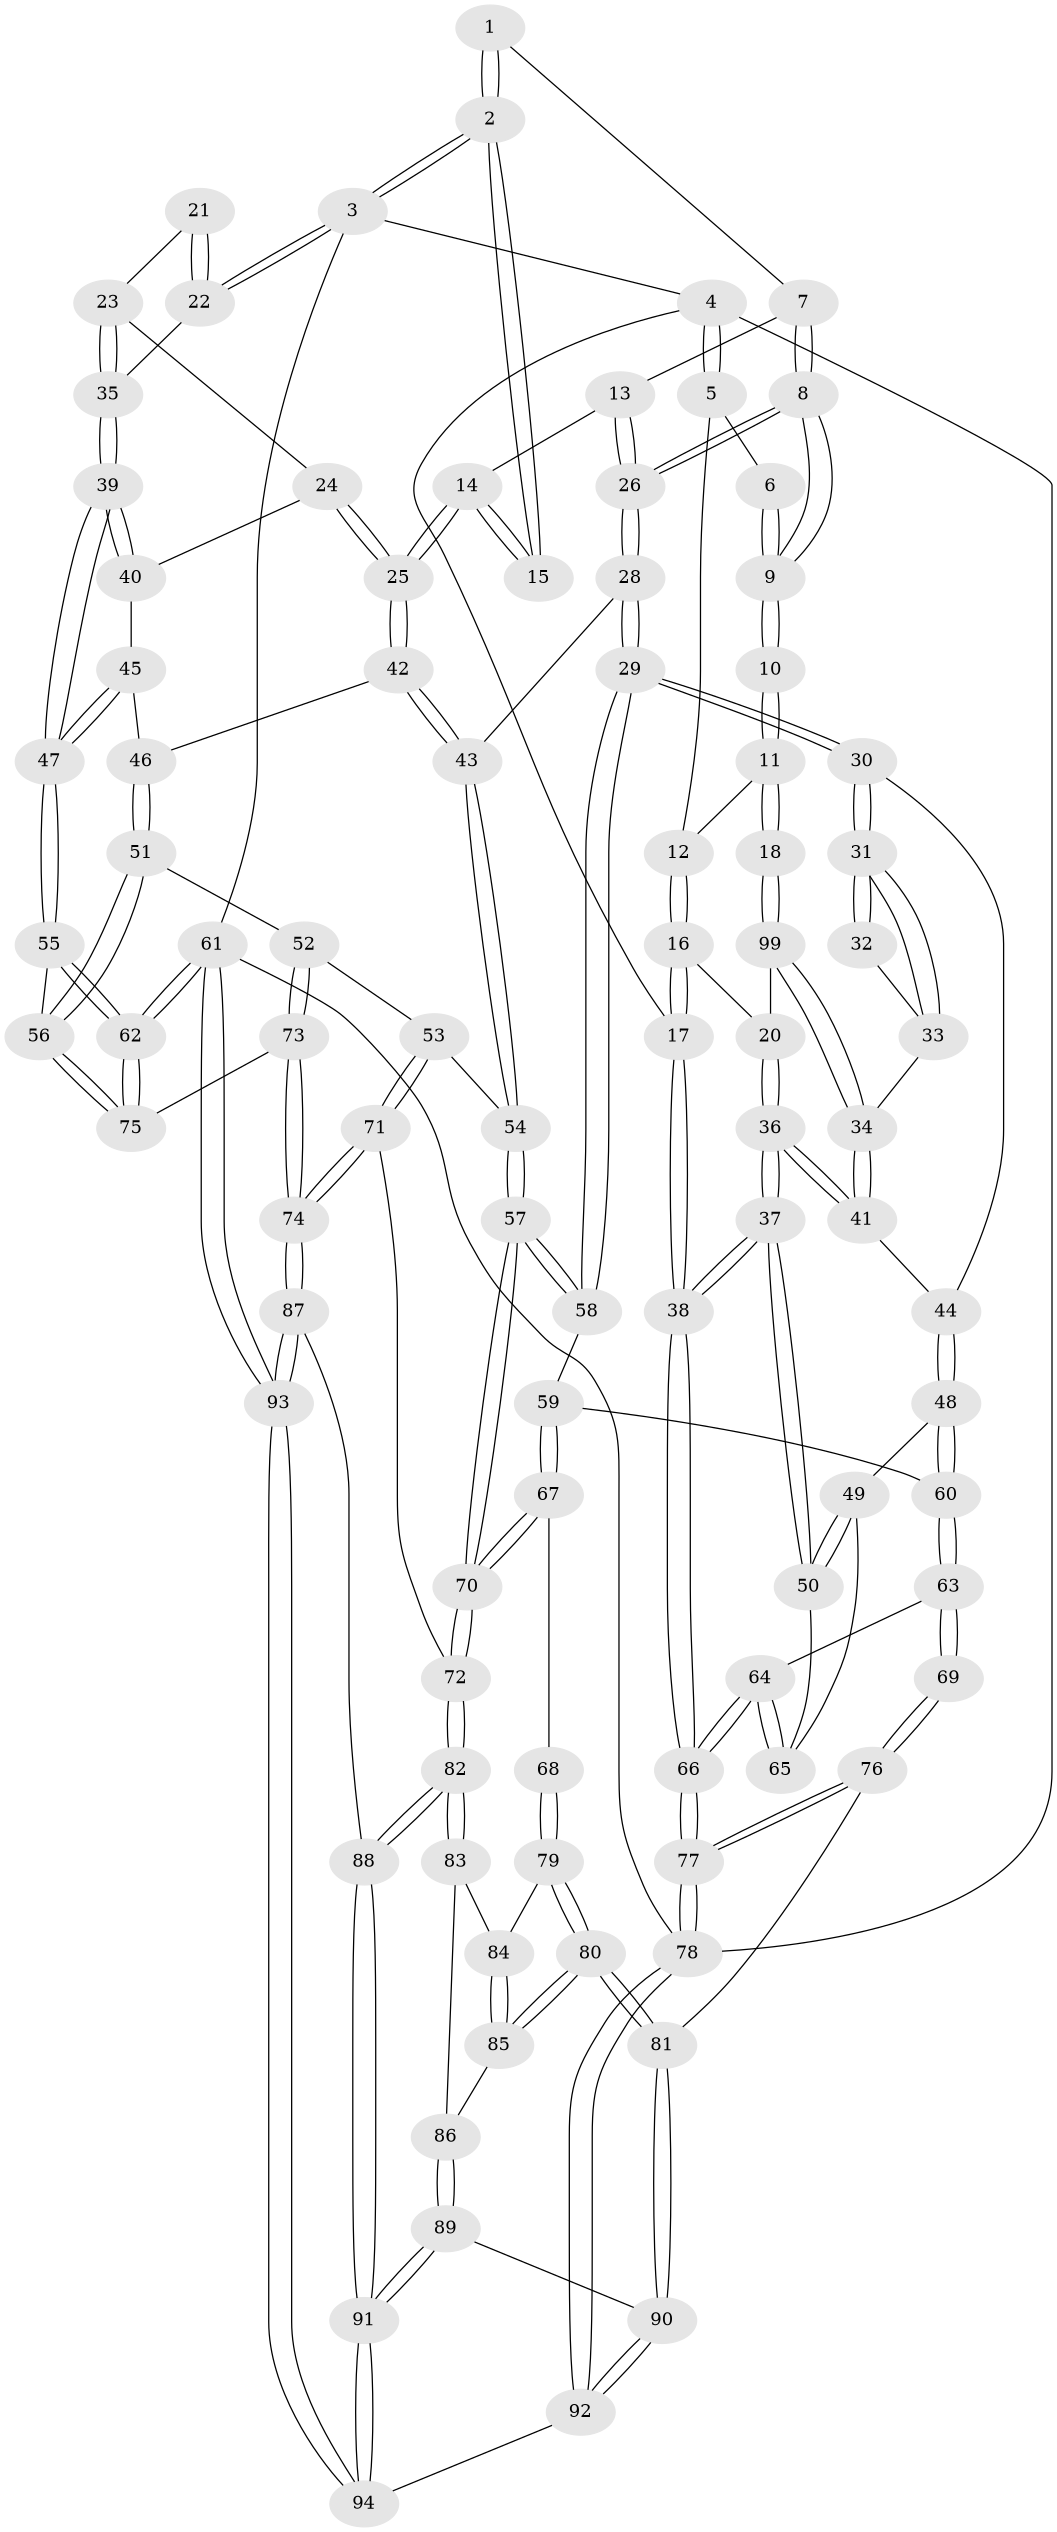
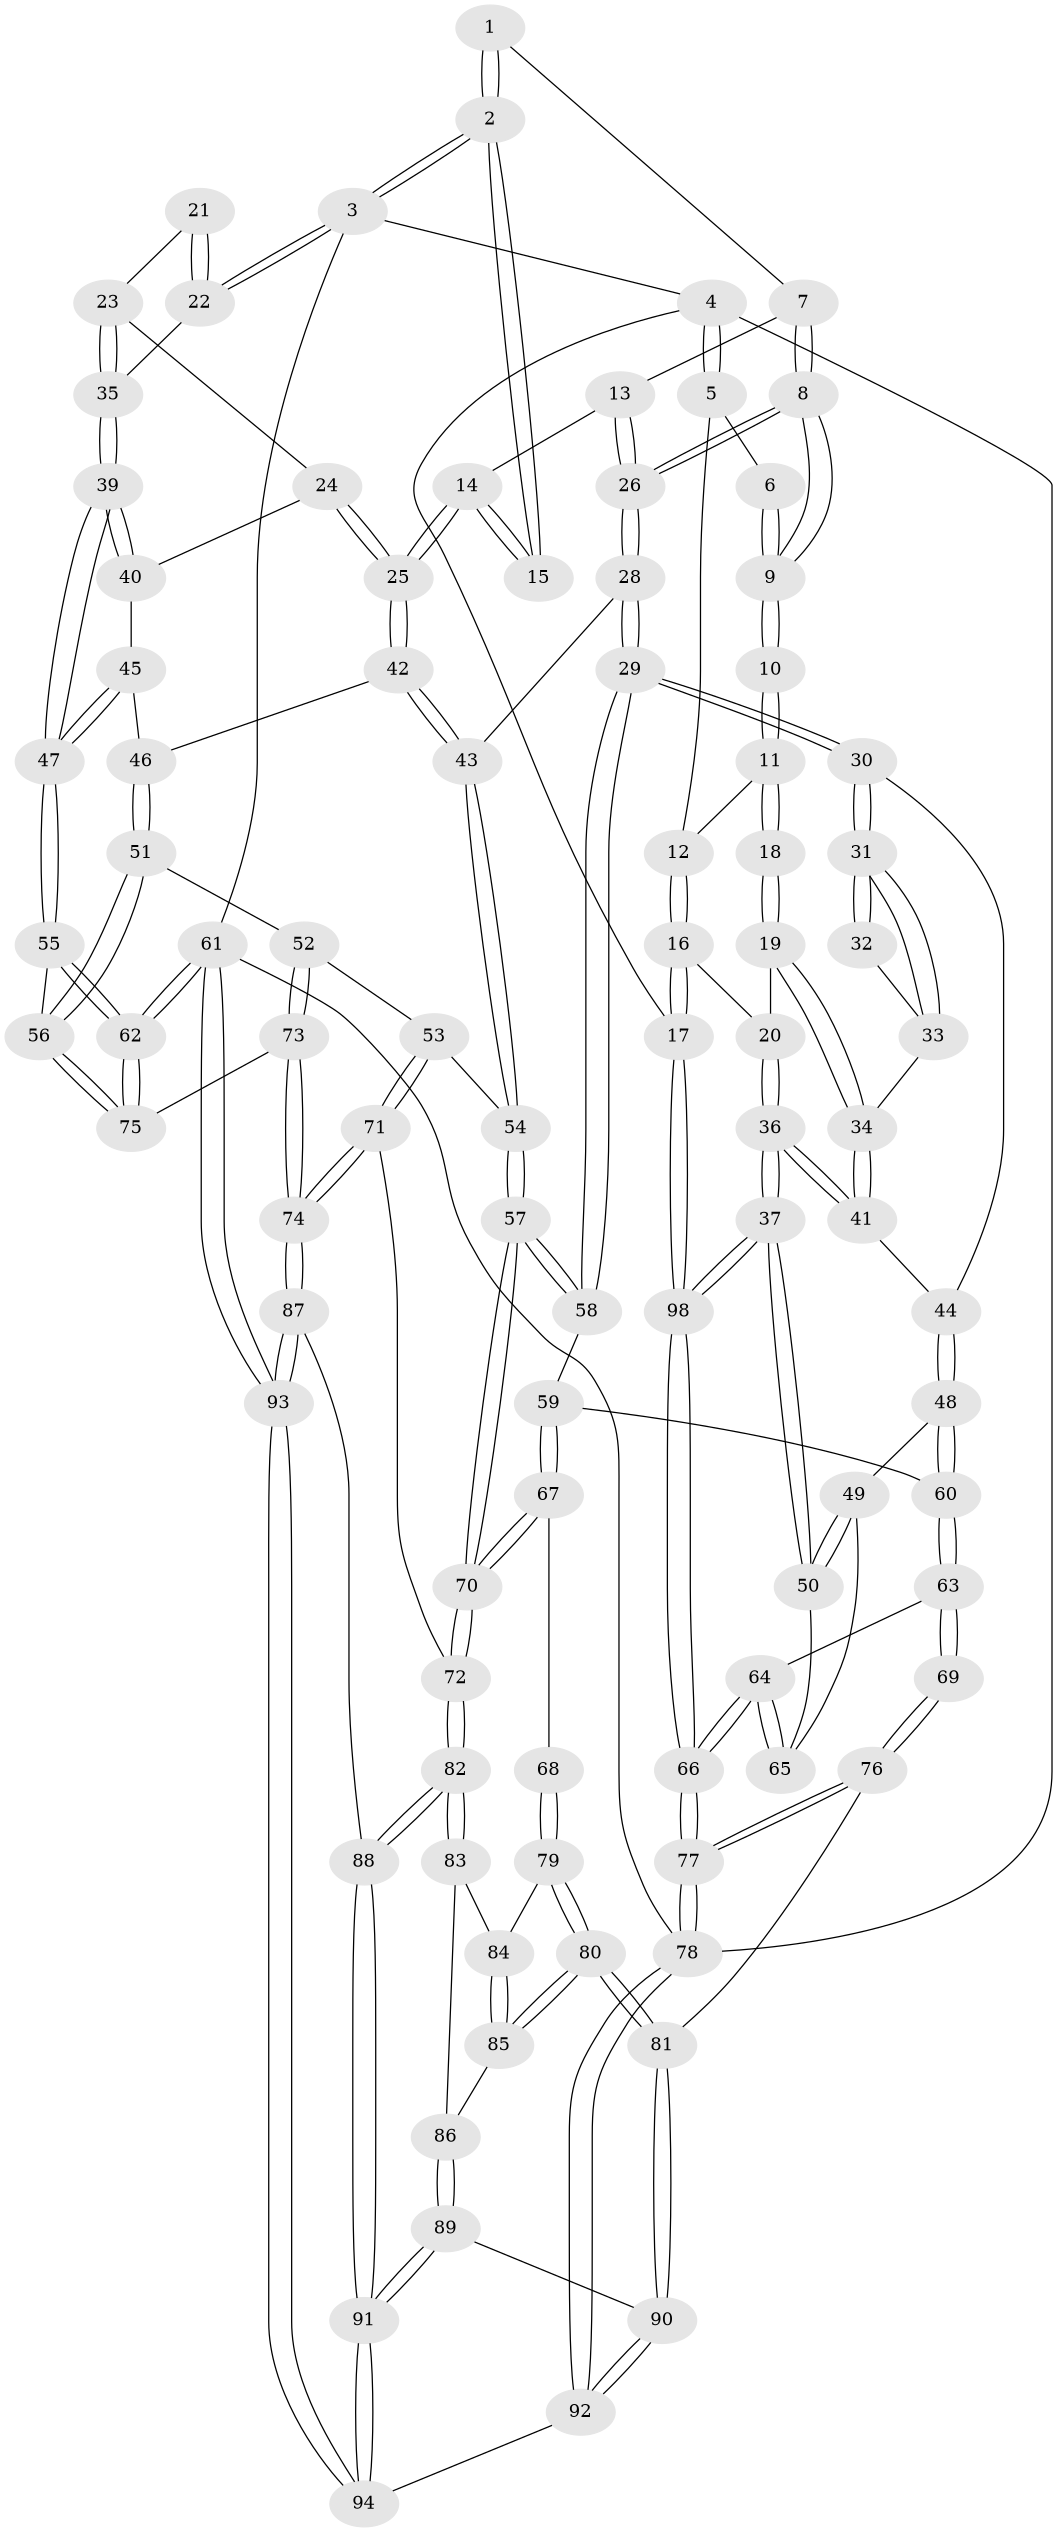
node "99": label "99" -> "19"
node "38": label "38" -> "98"
